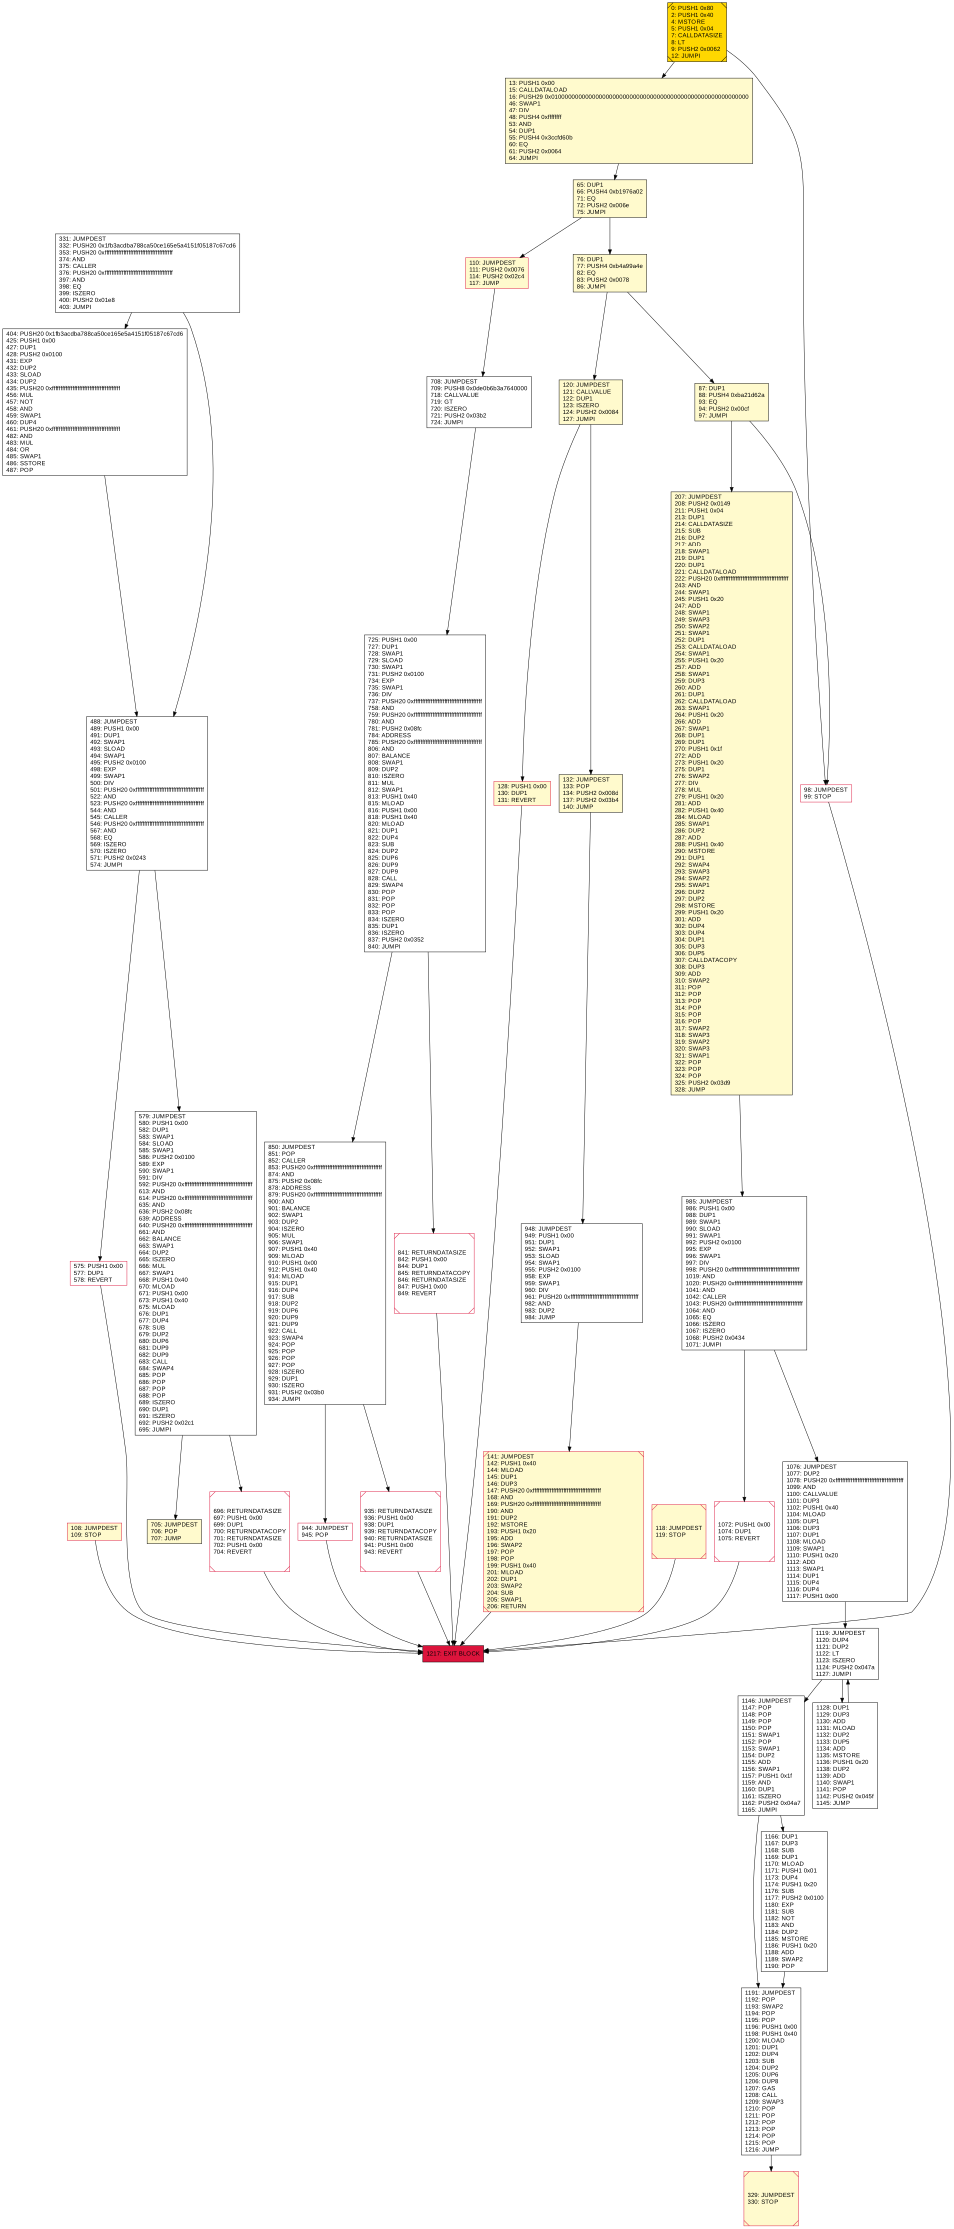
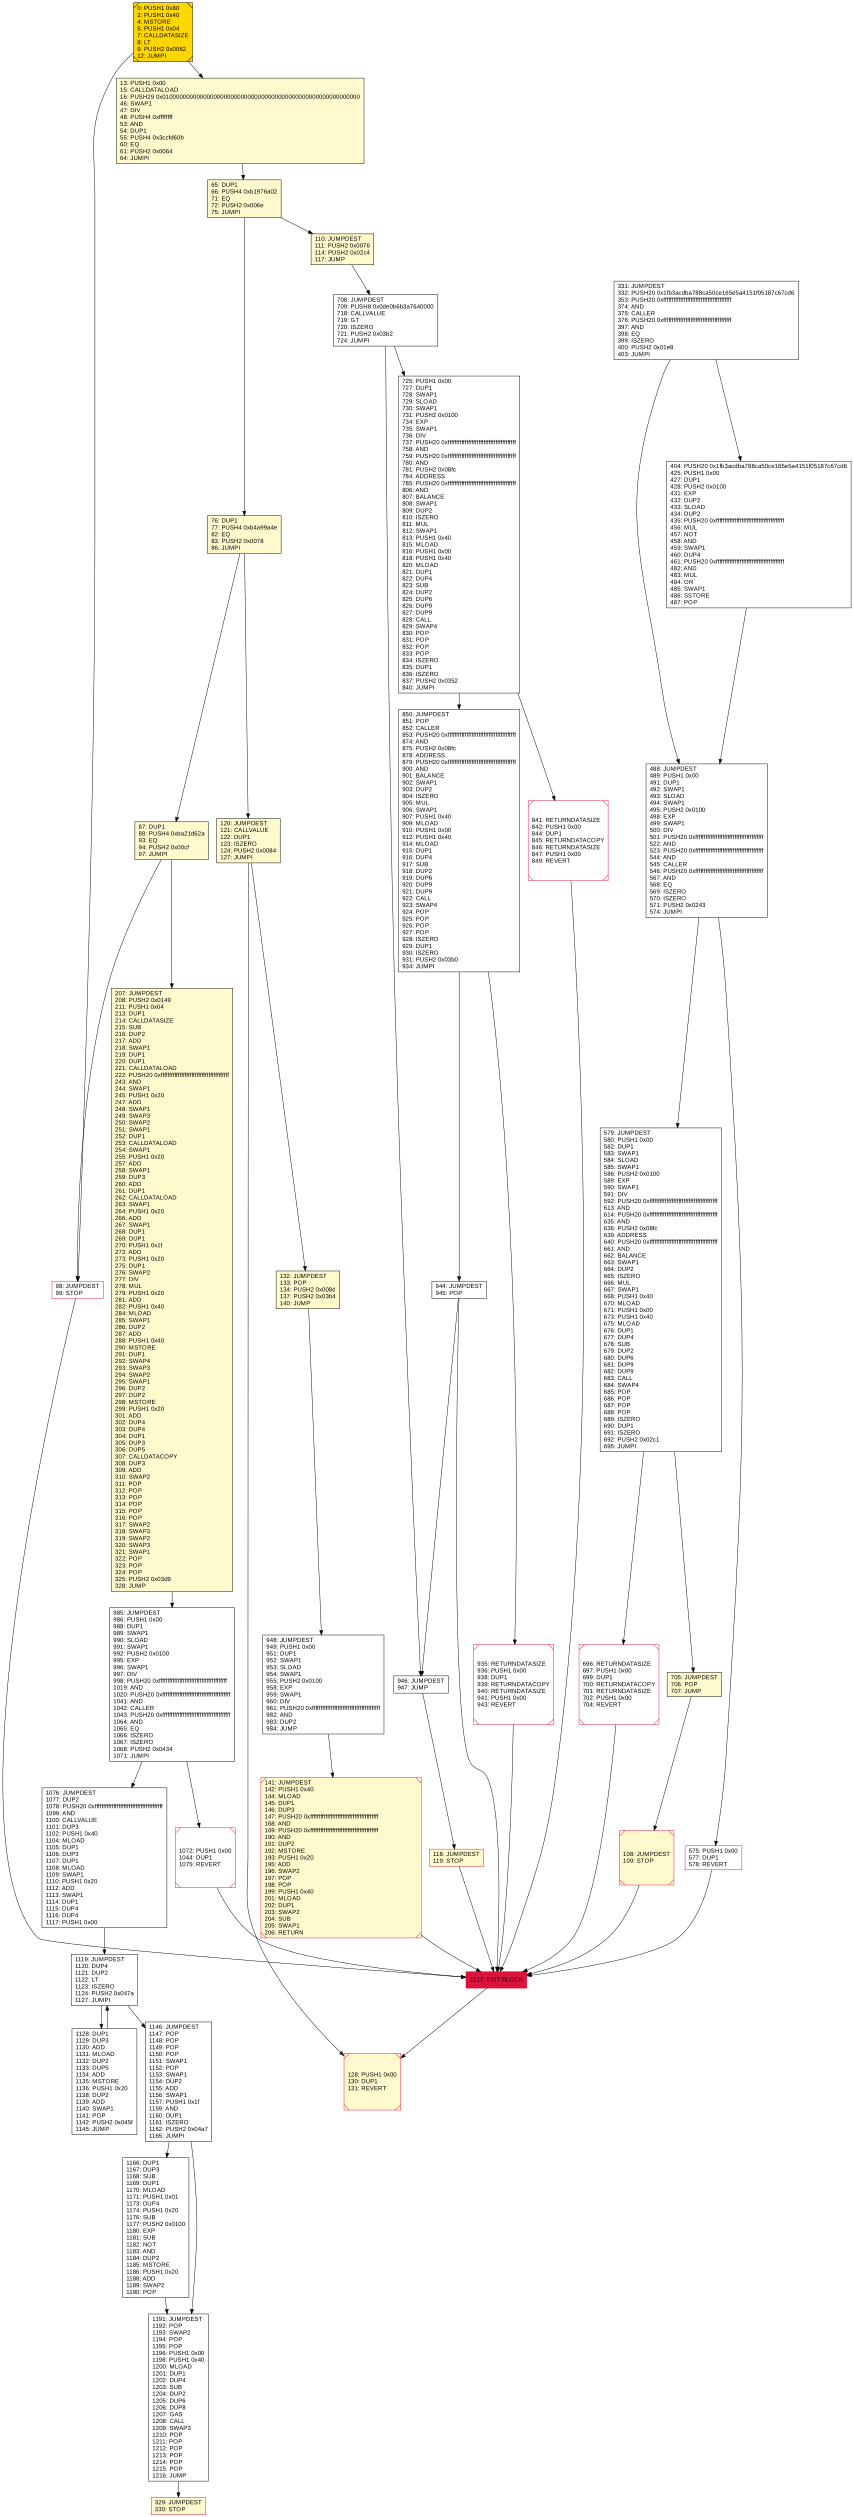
node "110: JUMPDEST 111: PUSH2 0x0076 114: PUSH2 0x02c4 117: JUMP": color crimson -> black
node "128: PUSH1 0x00 130: DUP1 131: REVERT": shape box -> Msquare
edge "128: PUSH1 0x00 130: DUP1 131: REVERT" -> "1217: EXIT BLOCK": reversed
node "108: JUMPDEST 109: STOP": shape box -> Msquare
node "944: JUMPDEST 945: POP": color crimson -> black
node "118: JUMPDEST 119: STOP": shape Msquare -> box
node "1072: PUSH1 0x00 1074: DUP1 1075: REVERT": label "1072: PUSH1 0x00 1074: DUP1 1075: REVERT" -> "1072: PUSH1 0x00 1044: DUP1 1075: REVERT"
node "1217: EXIT BLOCK": color black -> crimson
node "946: JUMPDEST 947: JUMP": added
edge "705: JUMPDEST 706: POP 707: JUMP" -> "108: JUMPDEST 109: STOP": added
node "329: JUMPDEST 330: STOP": shape Msquare -> box
